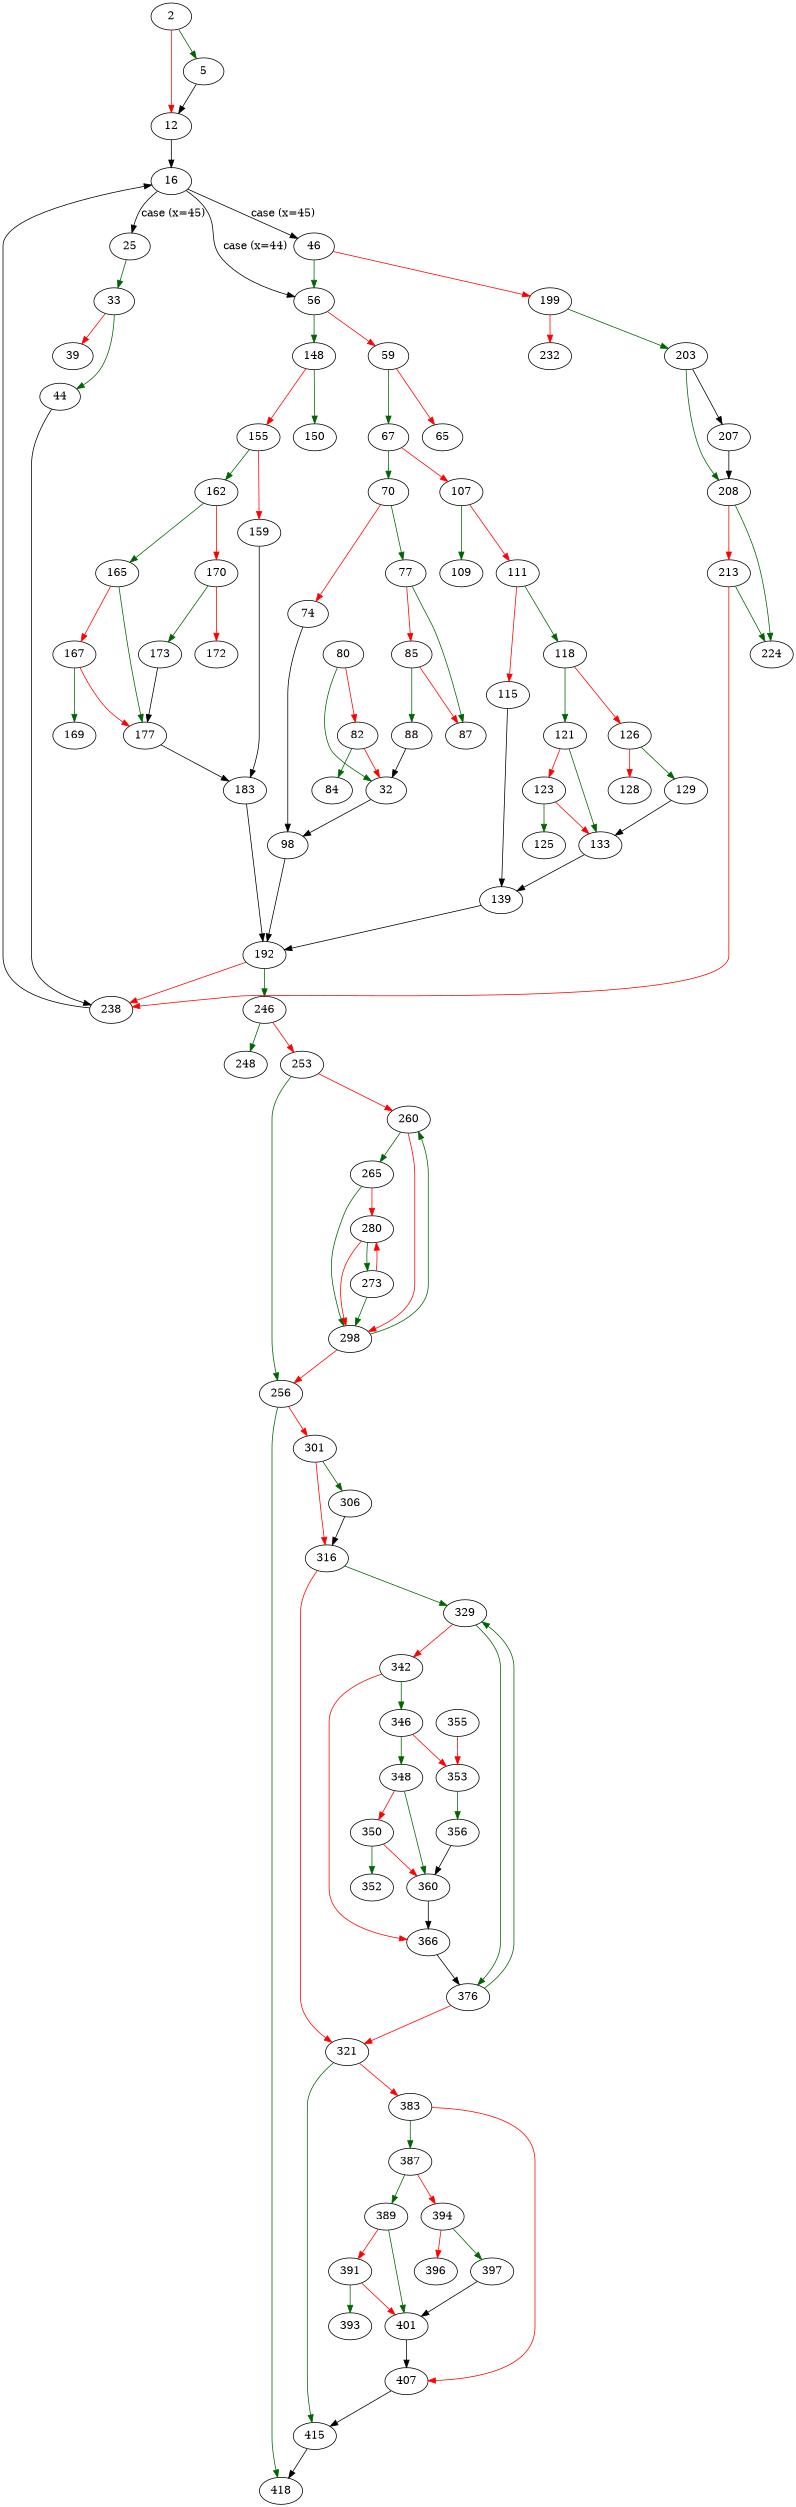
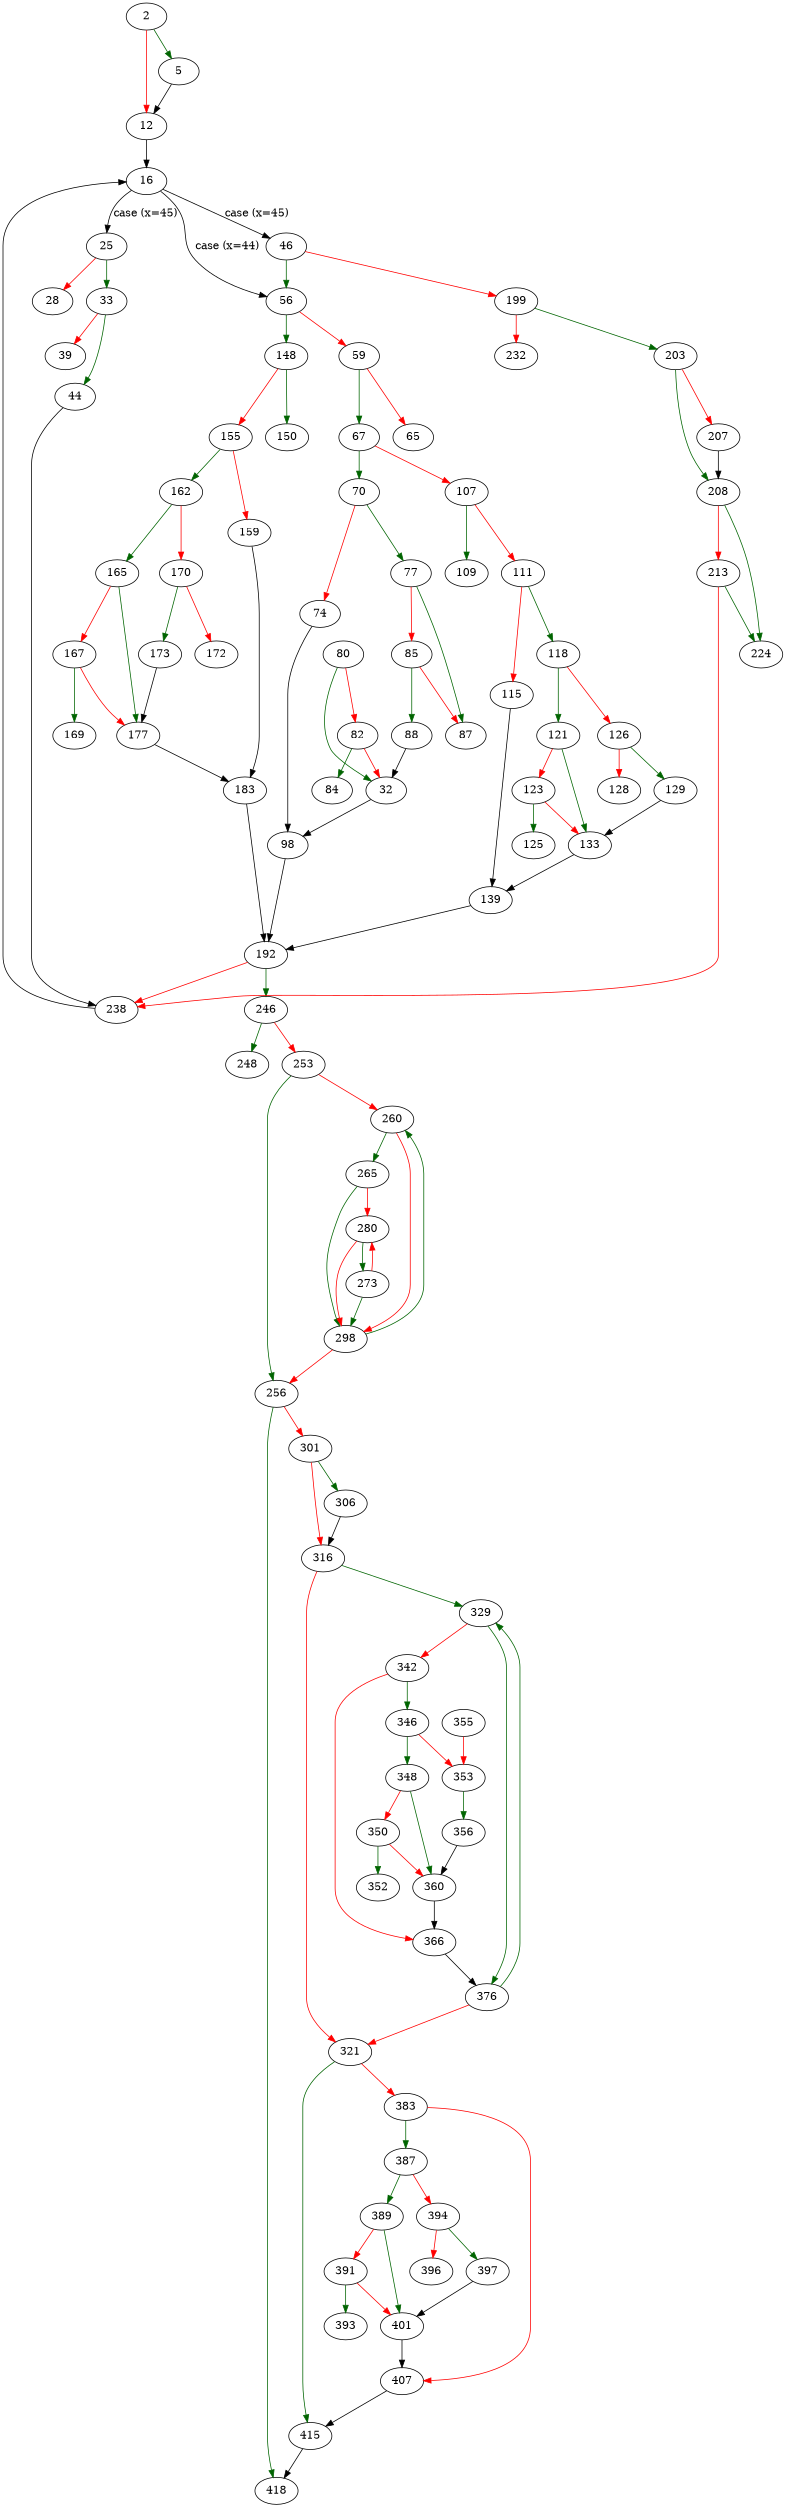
node "28": added
edge "203" -> "207": color black -> red
